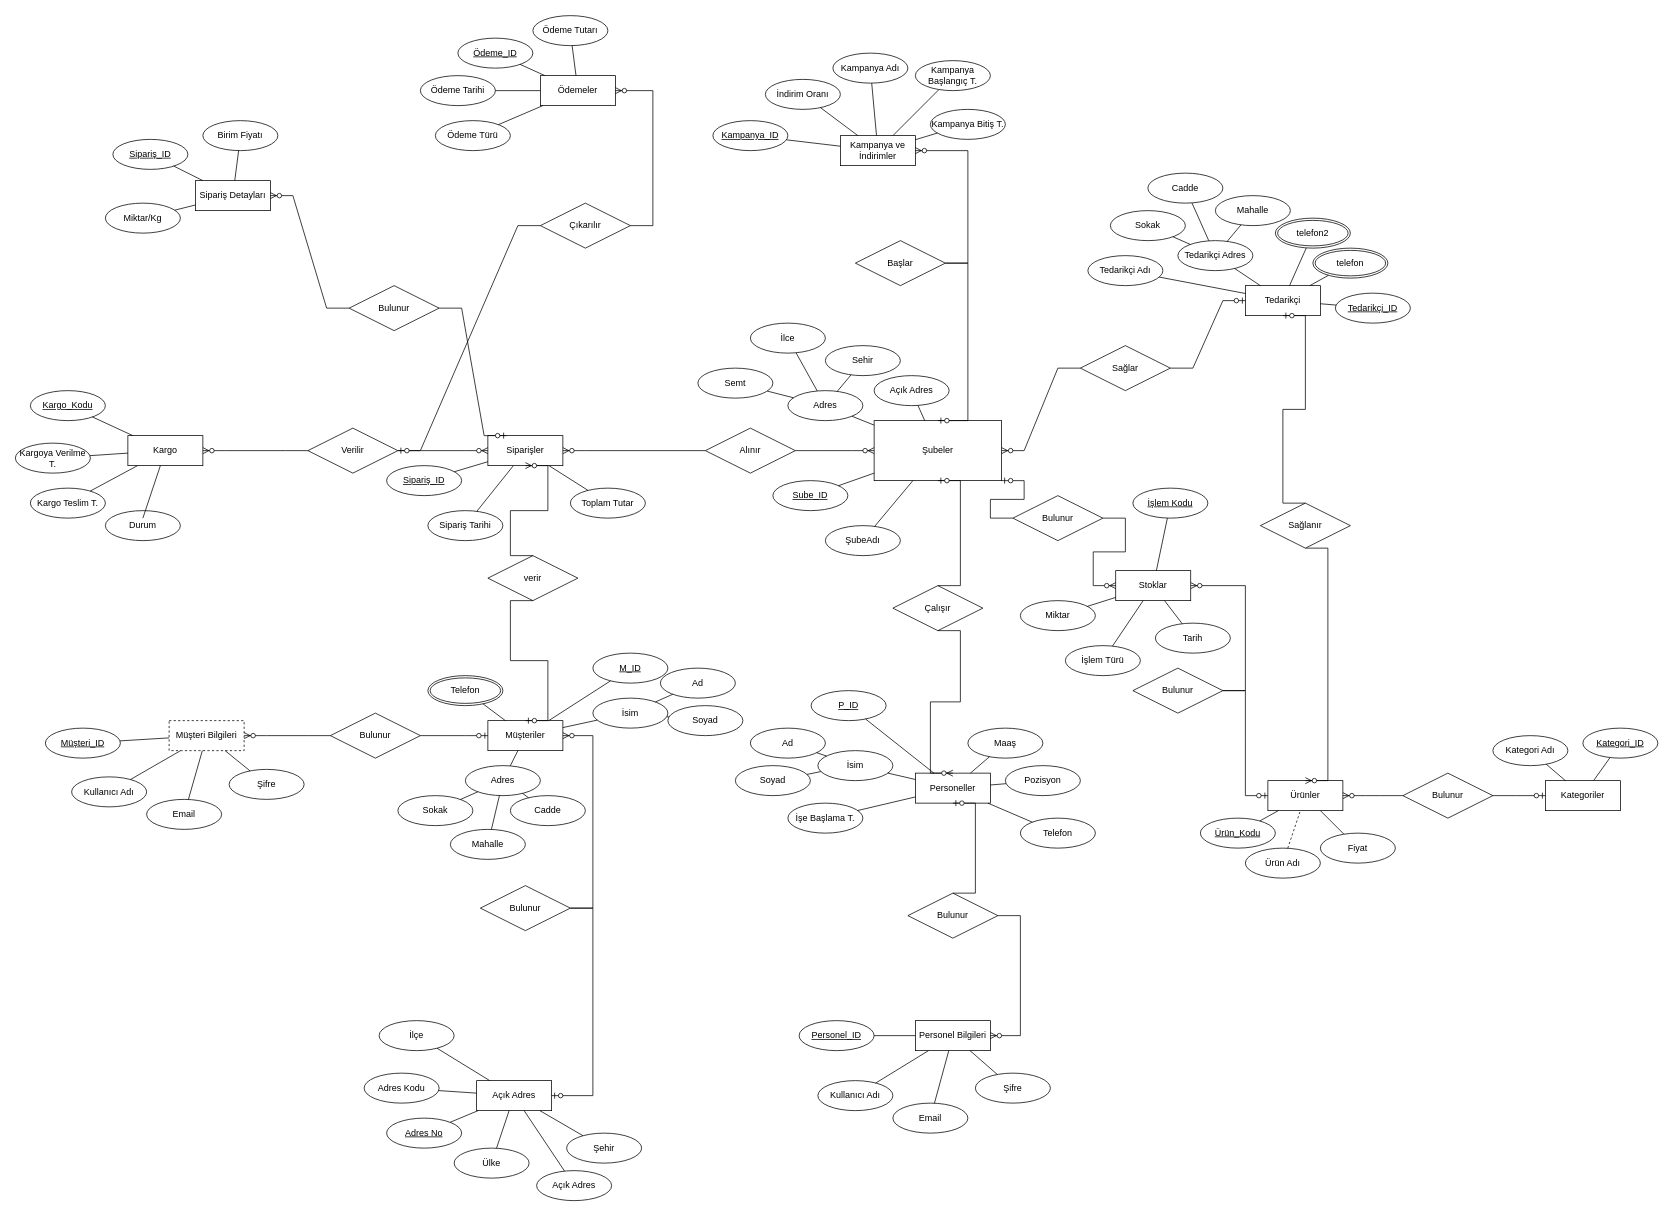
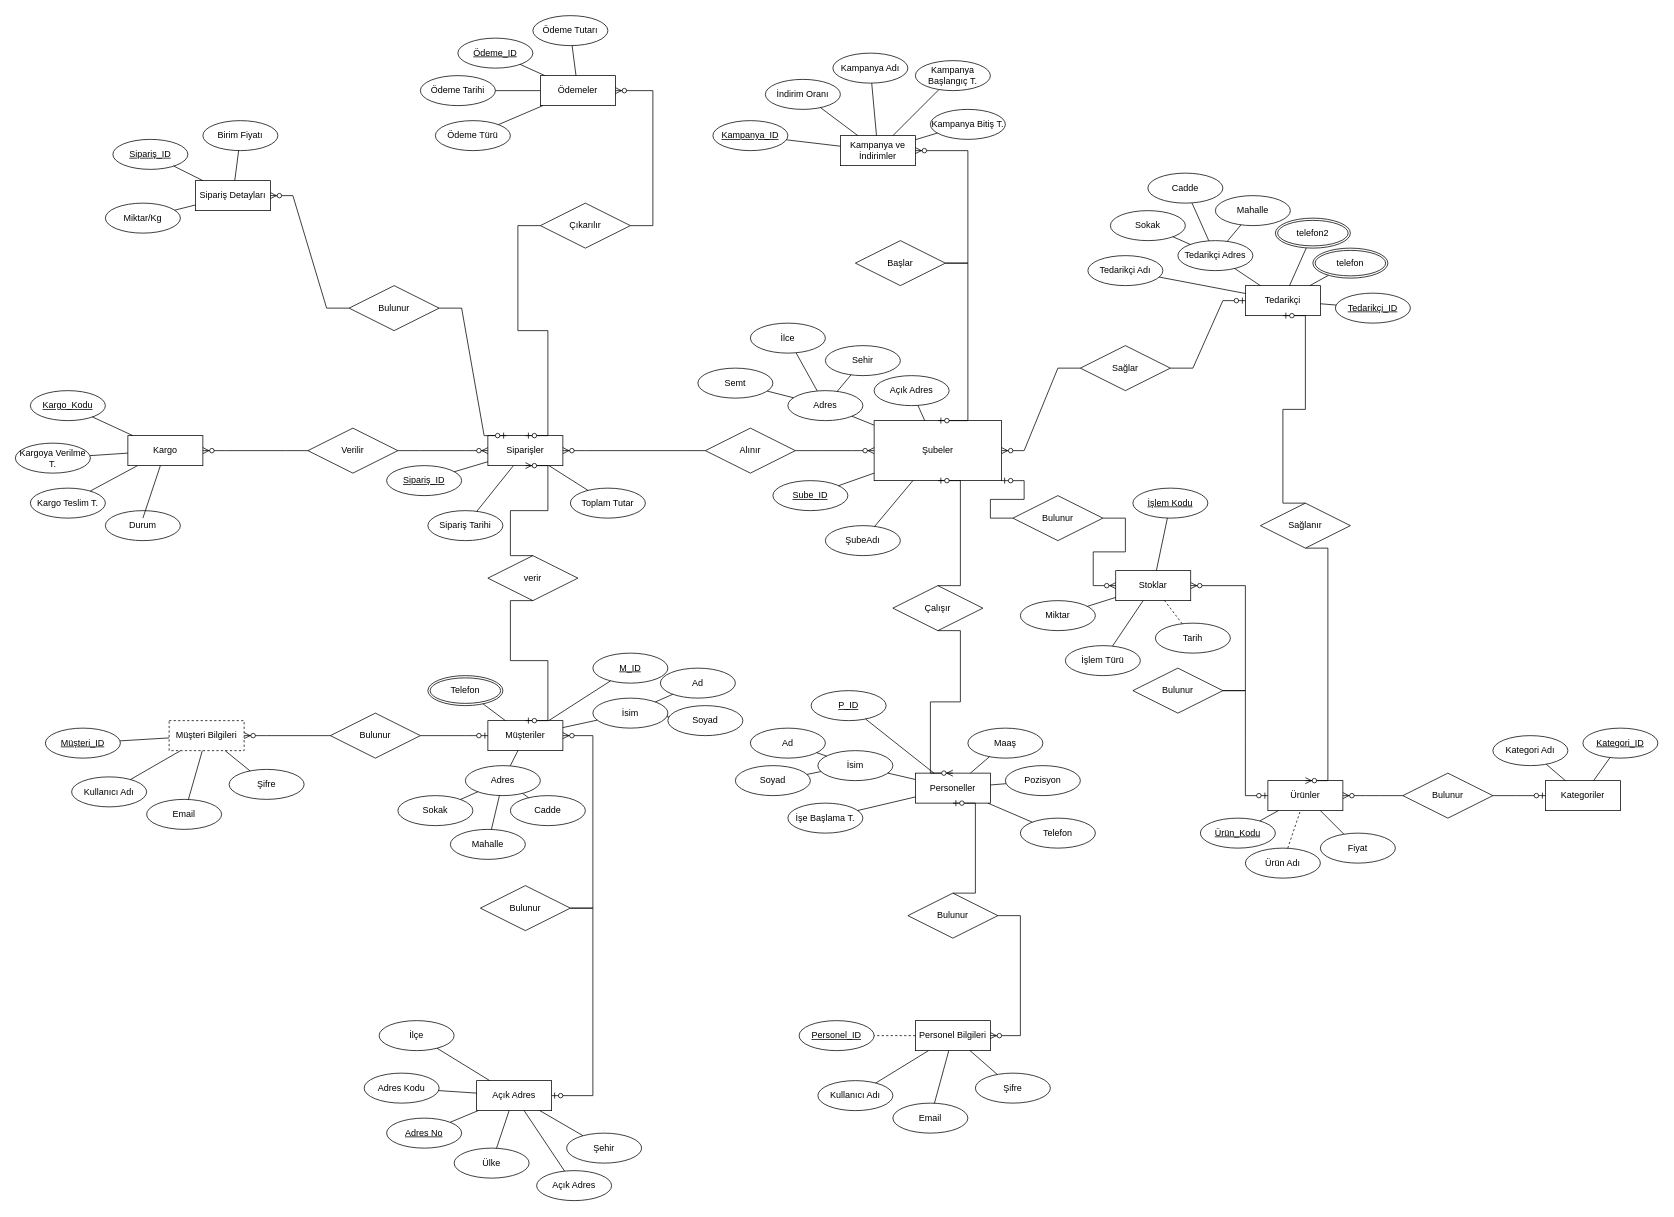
edge "Çıkarılır" -> "Verilir": now "Çıkarılır" -> "Siparişler"
edge "Stoklar" -- "Tarih": style solid -> dashed
edge "Personel_ID" -- "Personel Bilgileri": style solid -> dashed
